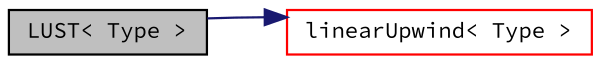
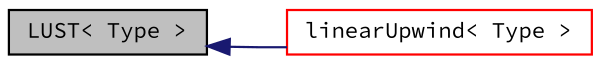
edge "LUST< Type >" -> "linearUpwind< Type >": reversed
